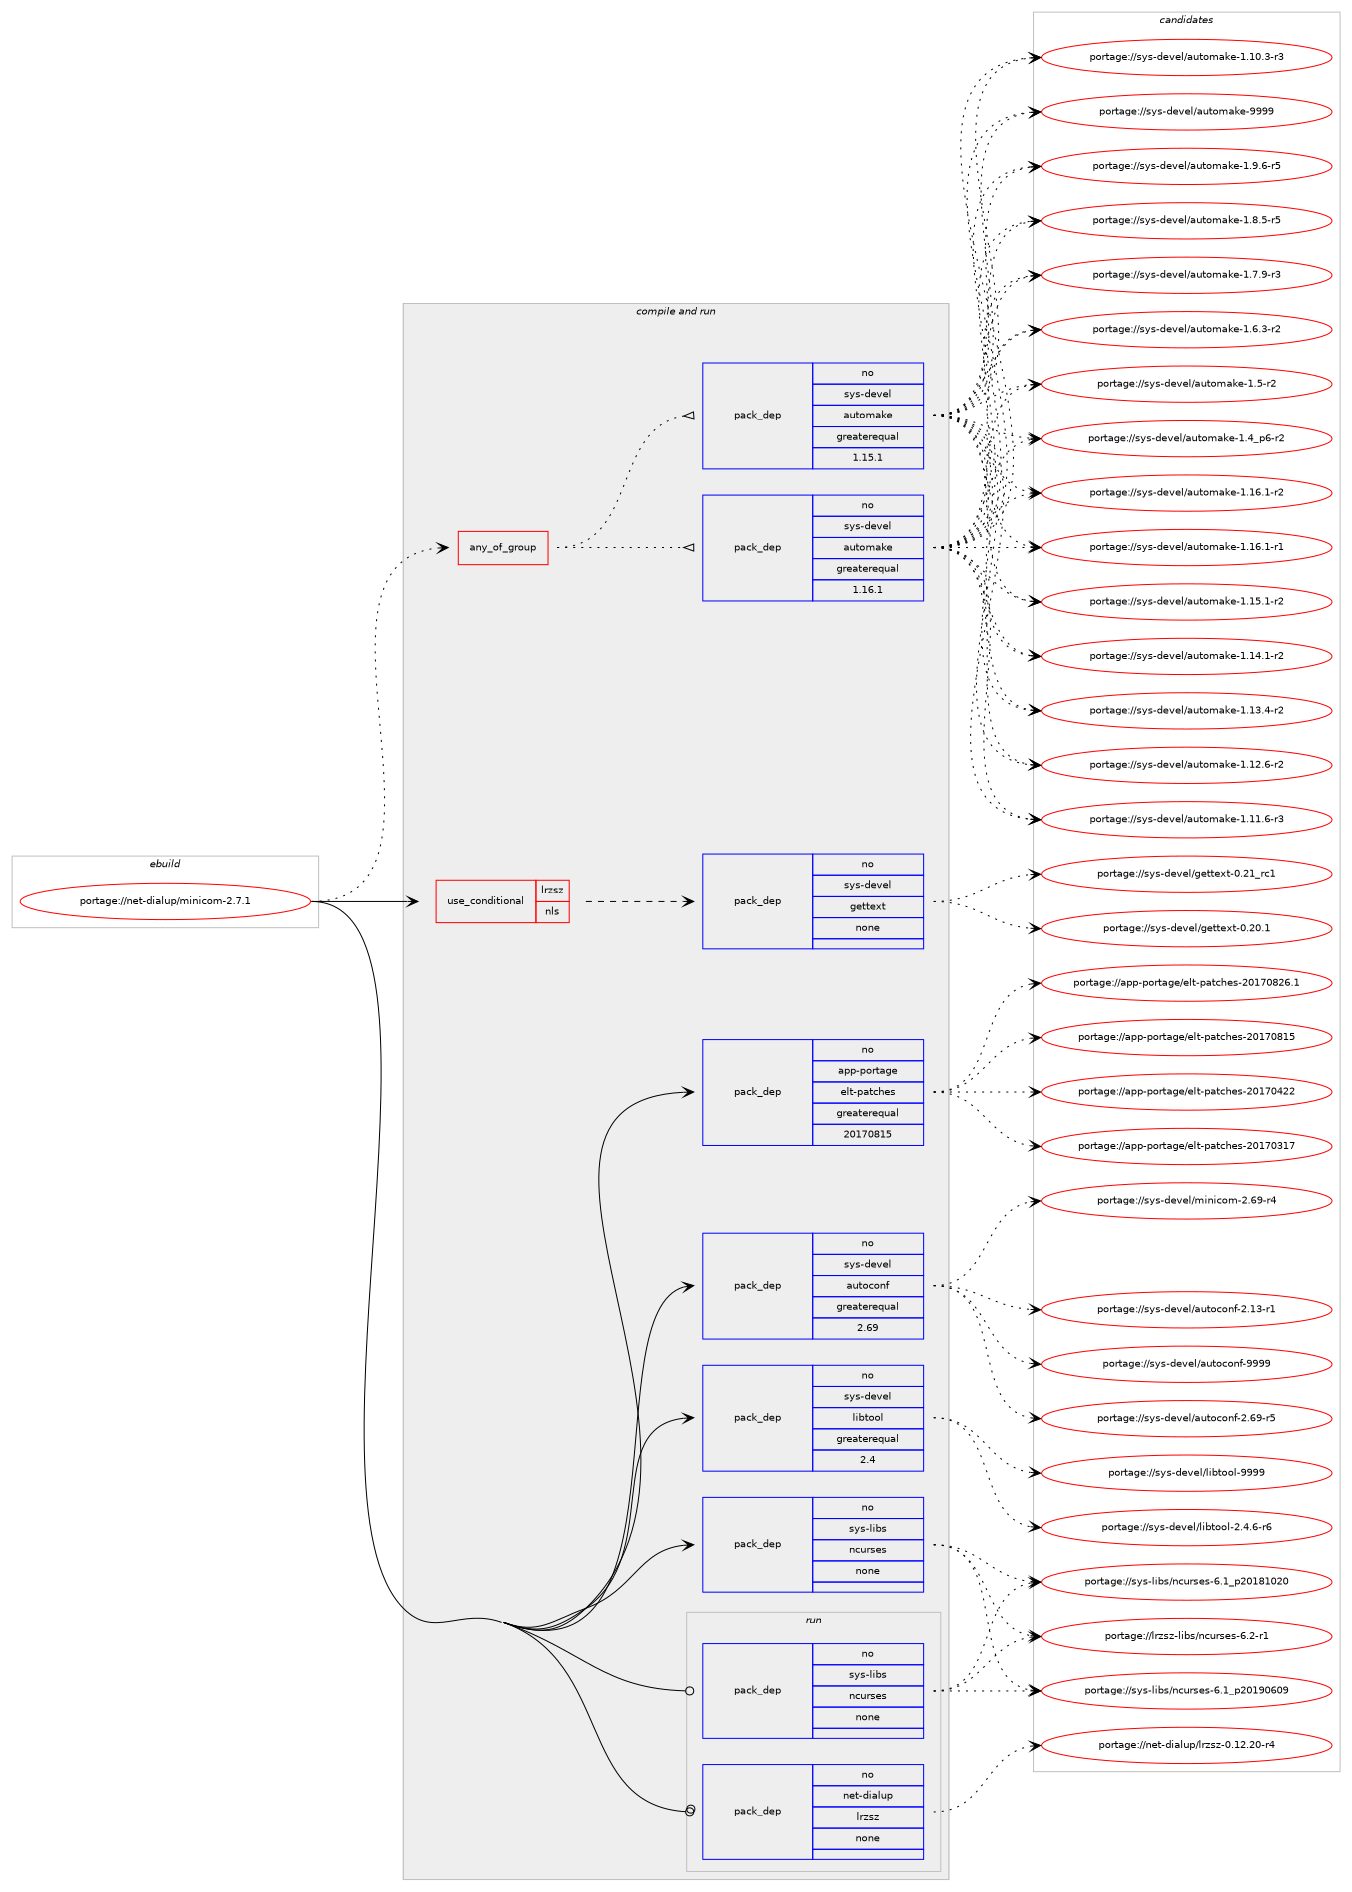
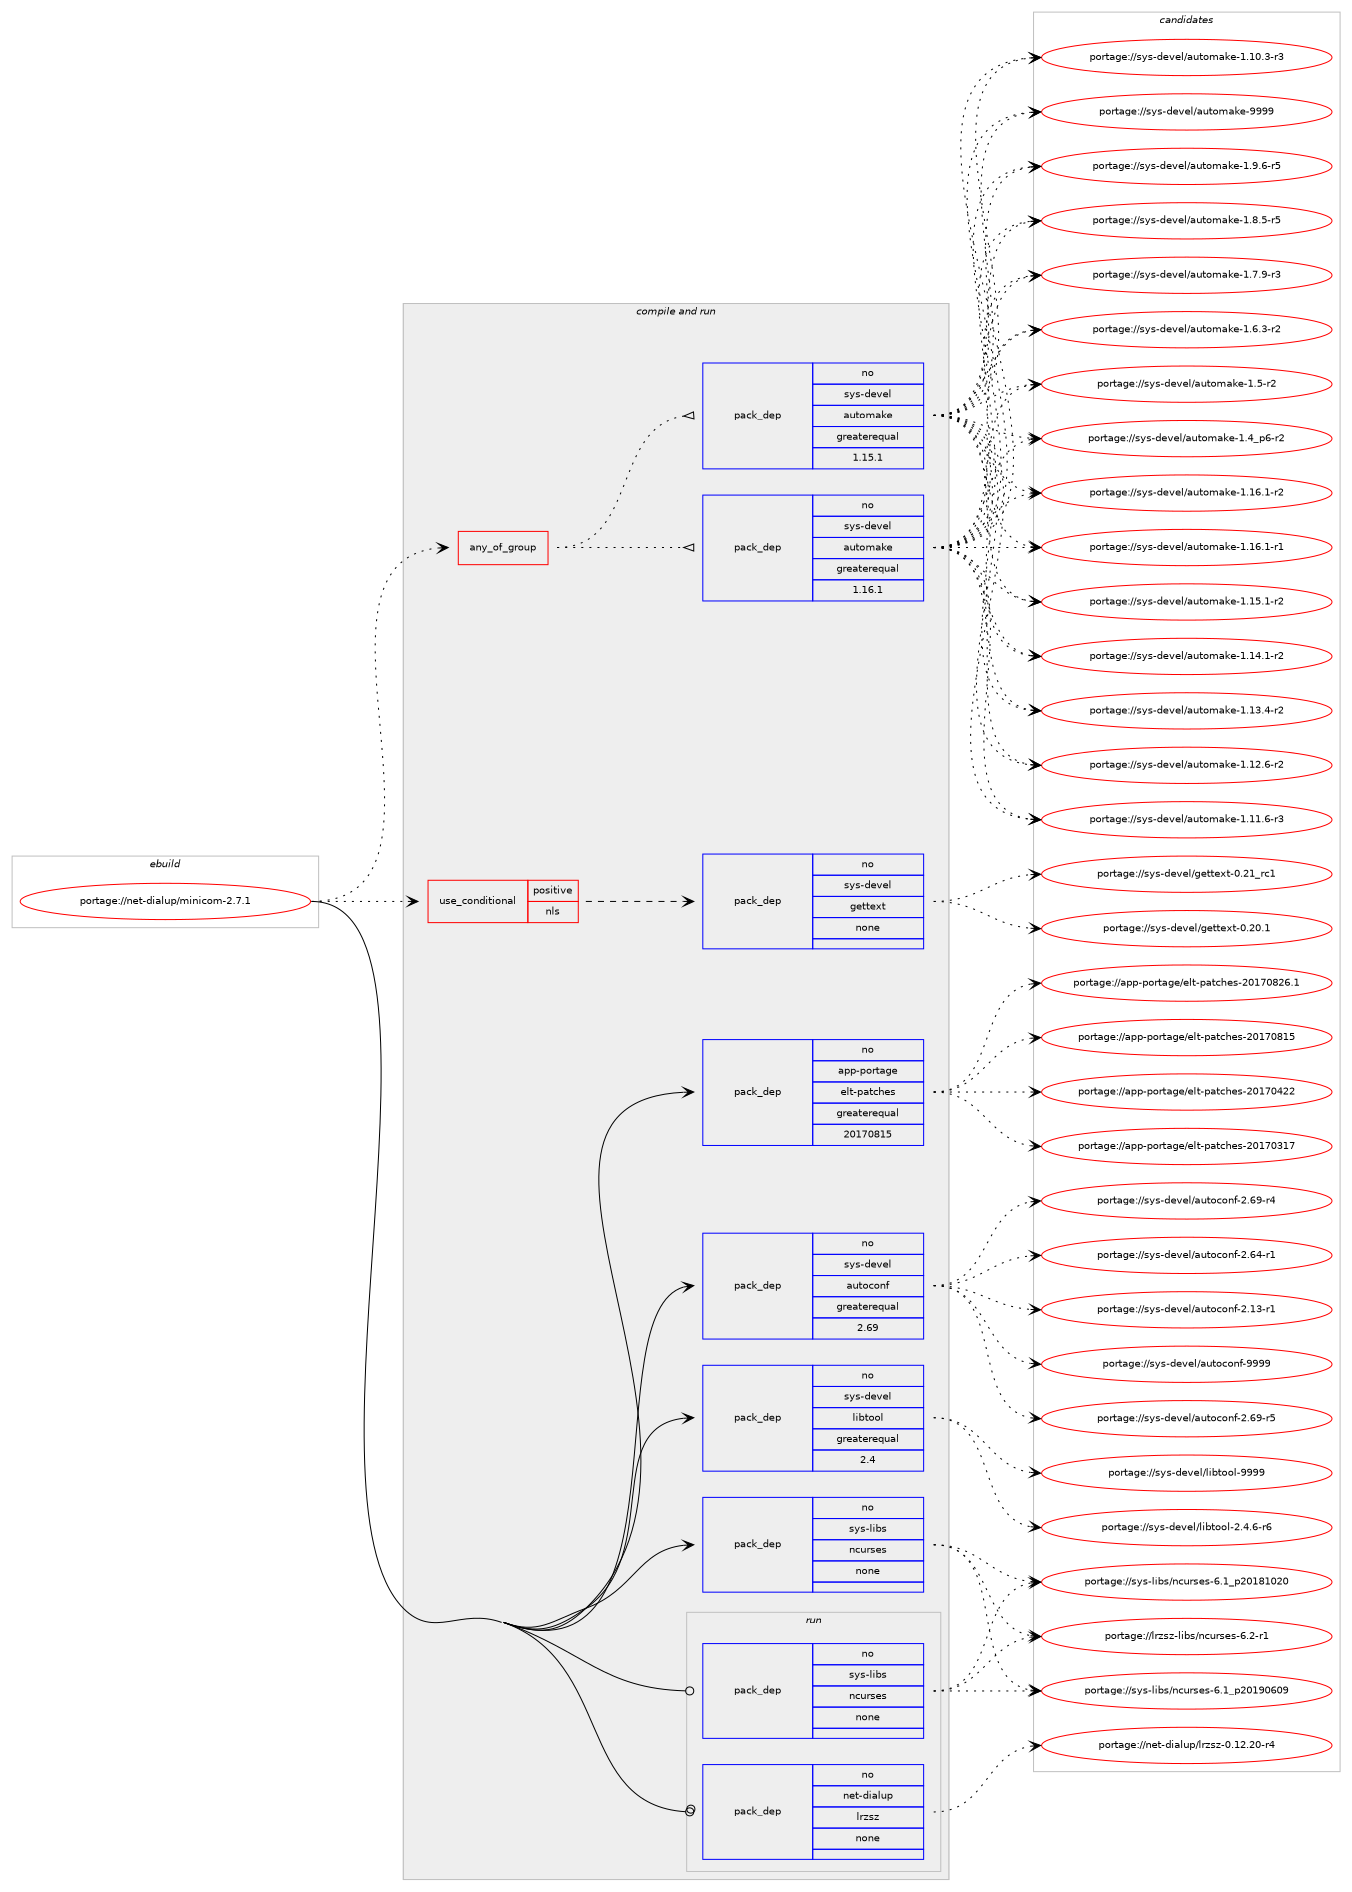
node "use_conditional": text "lrzsz" -> "positive"
edge "portage://net-dialup/minicom-2.7.1" -> "use_conditional": style solid -> dotted
node "portage://sys-devel/minicom-2.69-r4": label "portage://sys-devel/minicom-2.69-r4" -> "portage://sys-devel/autoconf-2.69-r4"
node "portage://sys-devel/autoconf-2.64-r1": added
